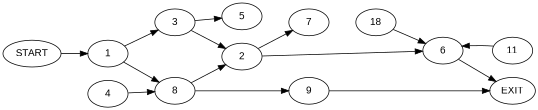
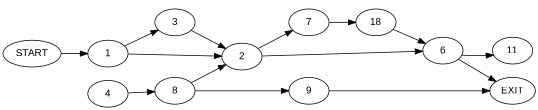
node "5": removed
edge "7" -> "18": added
edge "11" -> "6": reversed
edge "1" -> "8": now "1" -> "2"
